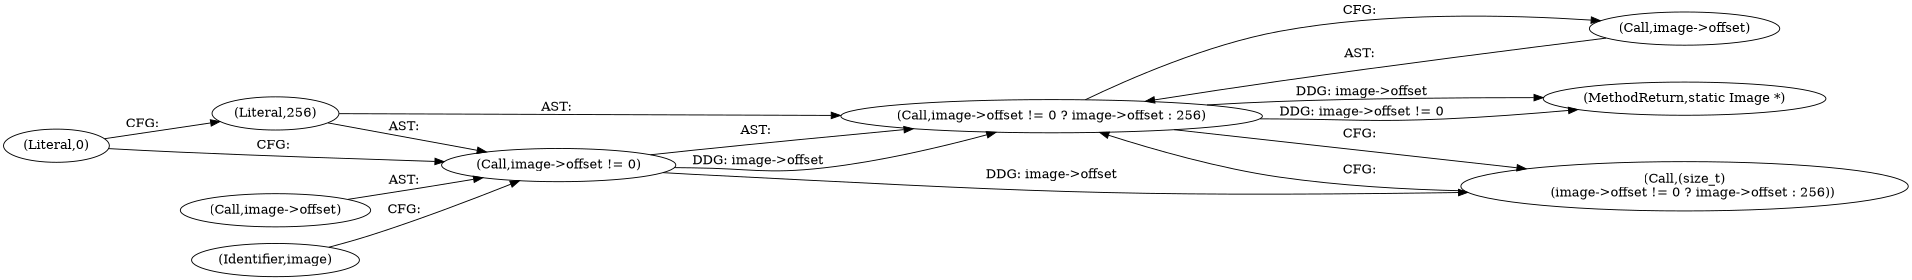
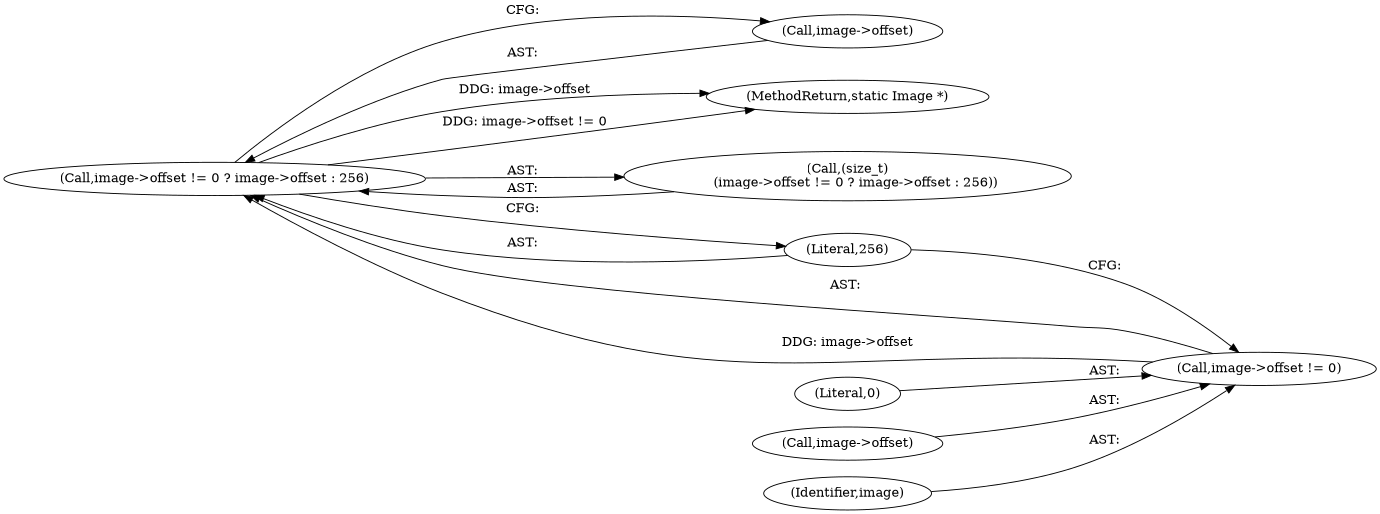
edge "(Literal,256)" -> "(Call,image->offset != 0)": label "AST: " -> "CFG: "
edge "(Literal,0)" -> "(Literal,256)": now "(Call,image->offset != 0 ? image->offset : 256)" -> "(Literal,256)"
edge "(Call,image->offset != 0 ? image->offset : 256)" -> "(Call,(size_t) (image->offset != 0 ? image->offset : 256))": label "CFG: " -> "AST: "
edge "(Literal,0)" -> "(Call,image->offset != 0)": label "CFG: " -> "AST: "
edge "(Call,(size_t) (image->offset != 0 ? image->offset : 256))" -> "(Call,image->offset != 0 ? image->offset : 256)": label "CFG: " -> "AST: "
edge "(Call,image->offset != 0)" -> "(Call,(size_t) (image->offset != 0 ? image->offset : 256))": removed, label "DDG: image->offset"
edge "(Identifier,image)" -> "(Call,image->offset != 0)": label "CFG: " -> "AST: "
